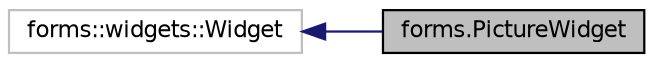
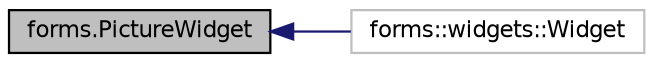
edge "forms.PictureWidget" -> "forms::widgets::Widget": reversed
